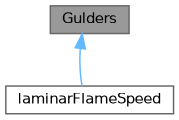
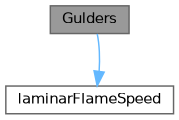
edge "laminarFlameSpeed" -> "Gulders": reversed
